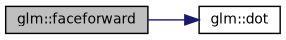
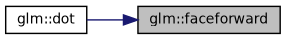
edge "glm::faceforward" -> "glm::dot": reversed
